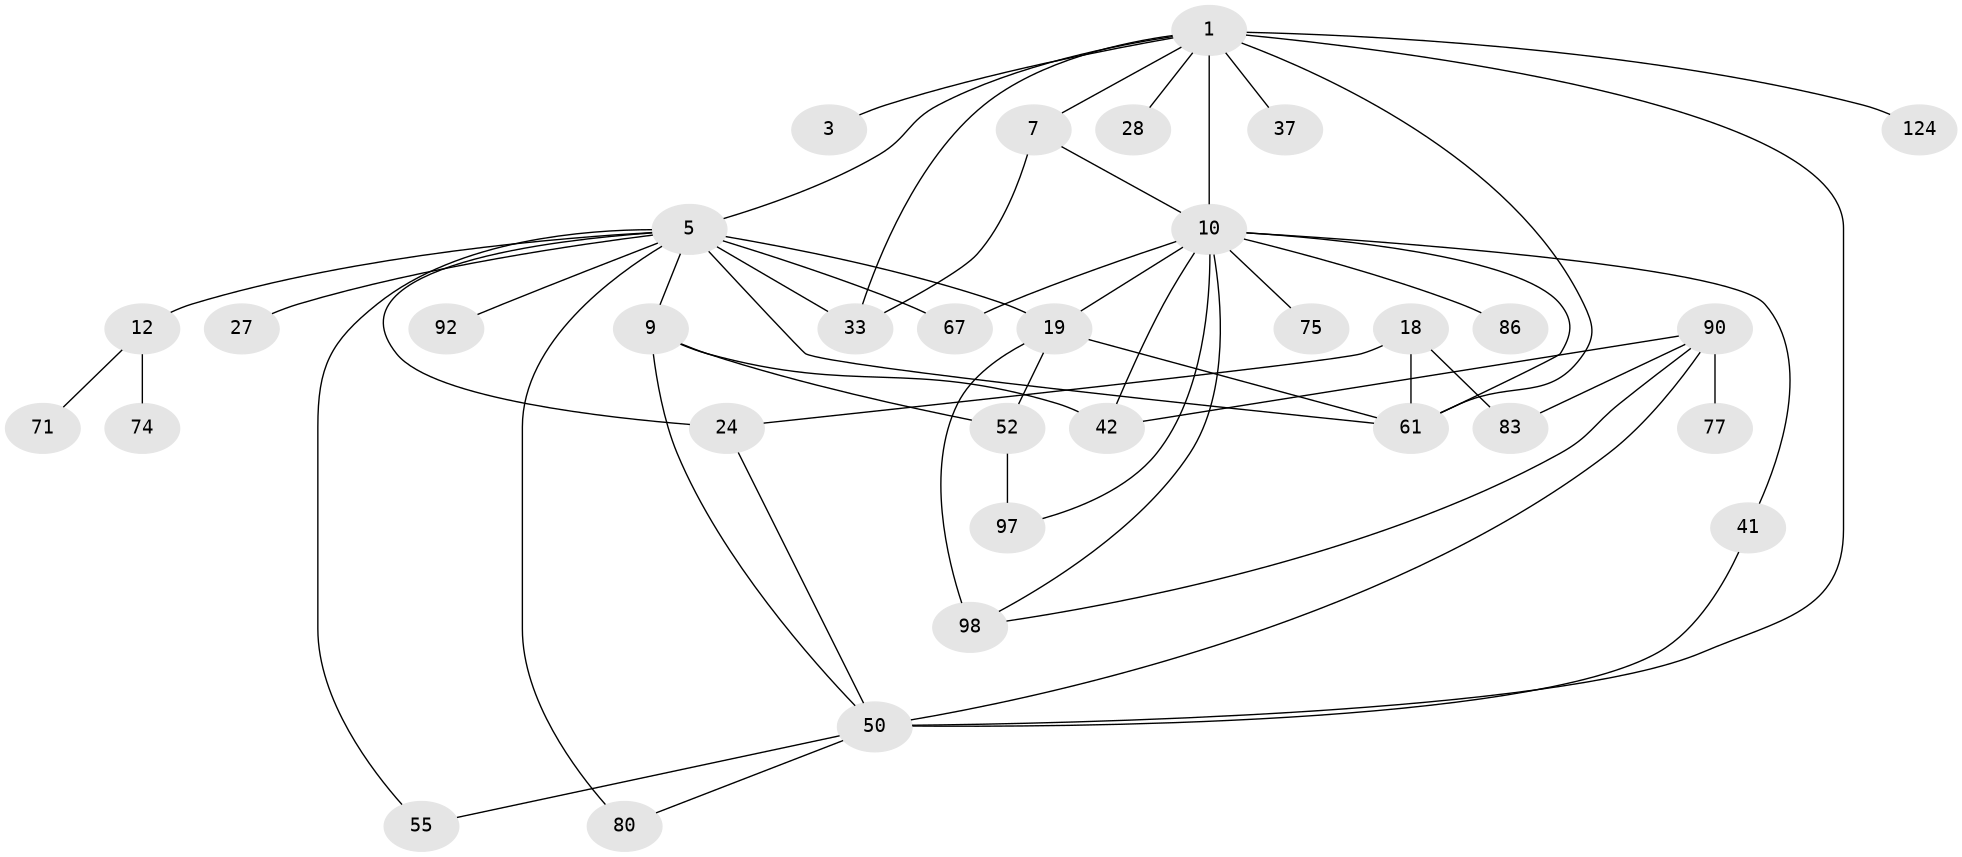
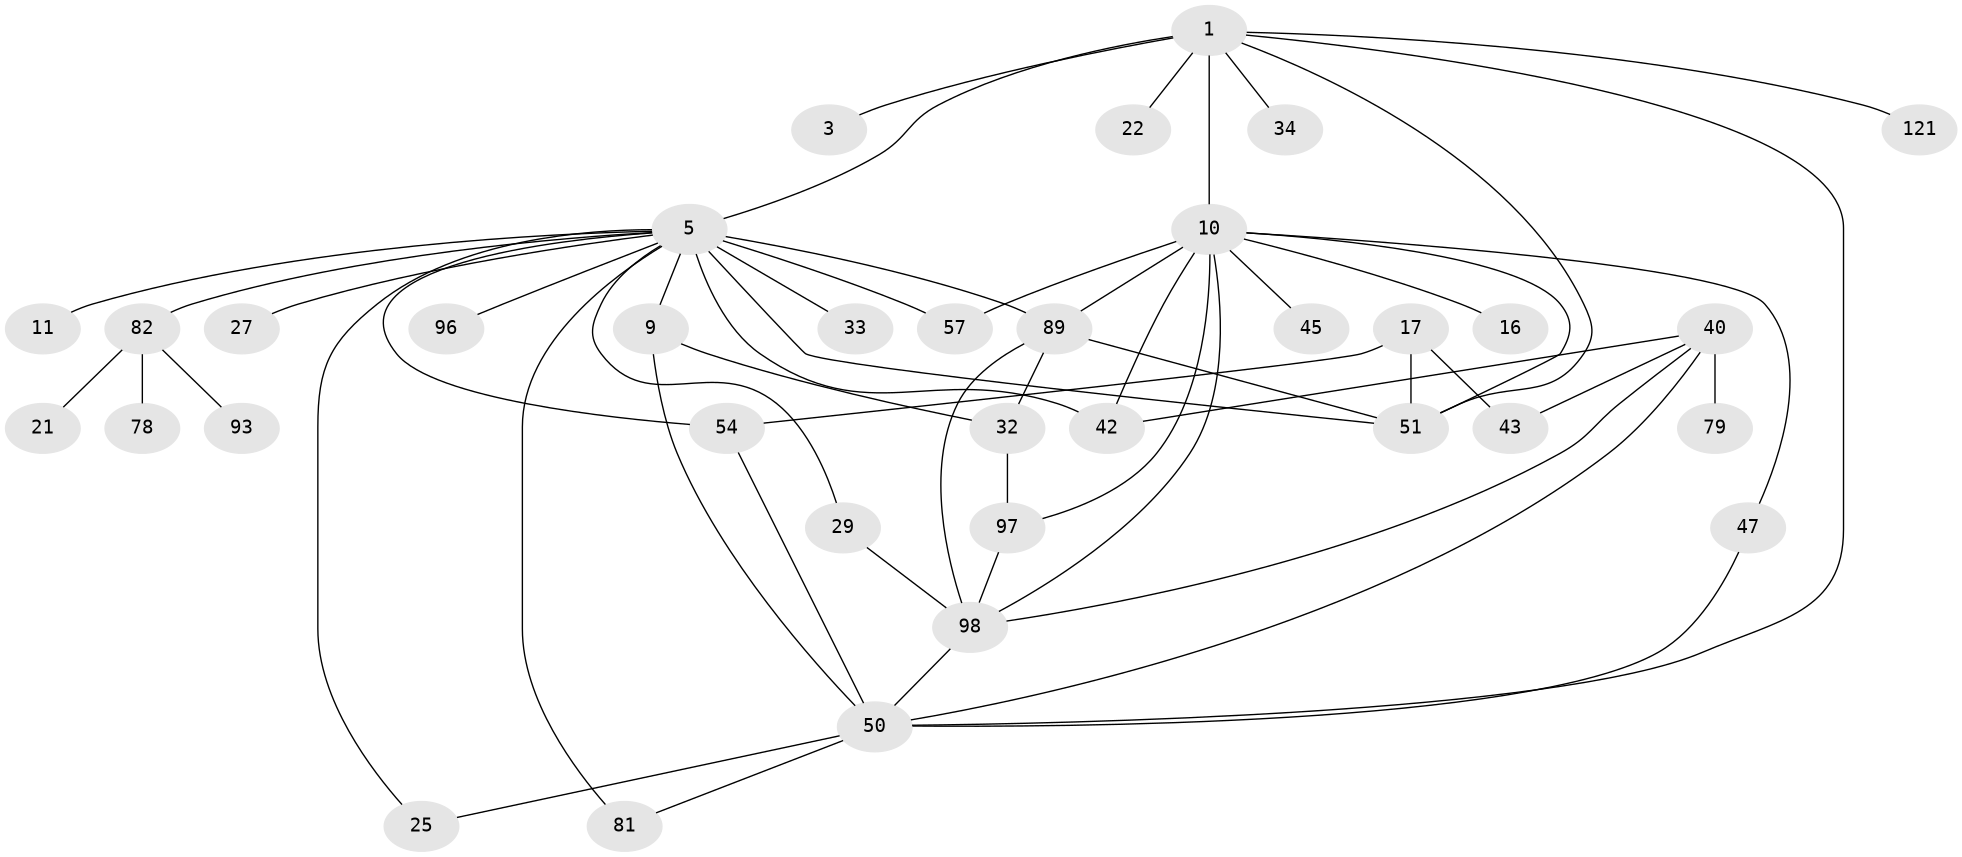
edge "1" -- "33": removed
node "7": removed
node "28": label "28" -> "22"
node "37": label "37" -> "34"
node "124": label "124" -> "121"
node "11": added
node "12": label "12" -> "82"
node "92": label "92" -> "96"
node "67": label "67" -> "57"
node "19": label "19" -> "89"
node "75": label "75" -> "45"
node "18": label "18" -> "17"
node "86": label "86" -> "16"
node "90": label "90" -> "40"
edge "9" -- "42": now "5" -- "42"
node "71": label "71" -> "21"
node "74": label "74" -> "78"
node "93": added
node "24": label "24" -> "54"
node "52": label "52" -> "32"
node "61": label "61" -> "51"
node "83": label "83" -> "43"
node "77": label "77" -> "79"
node "29": added
node "41": label "41" -> "47"
edge "97" -- "98": added
edge "98" -- "50": added
node "55": label "55" -> "25"
node "80": label "80" -> "81"
